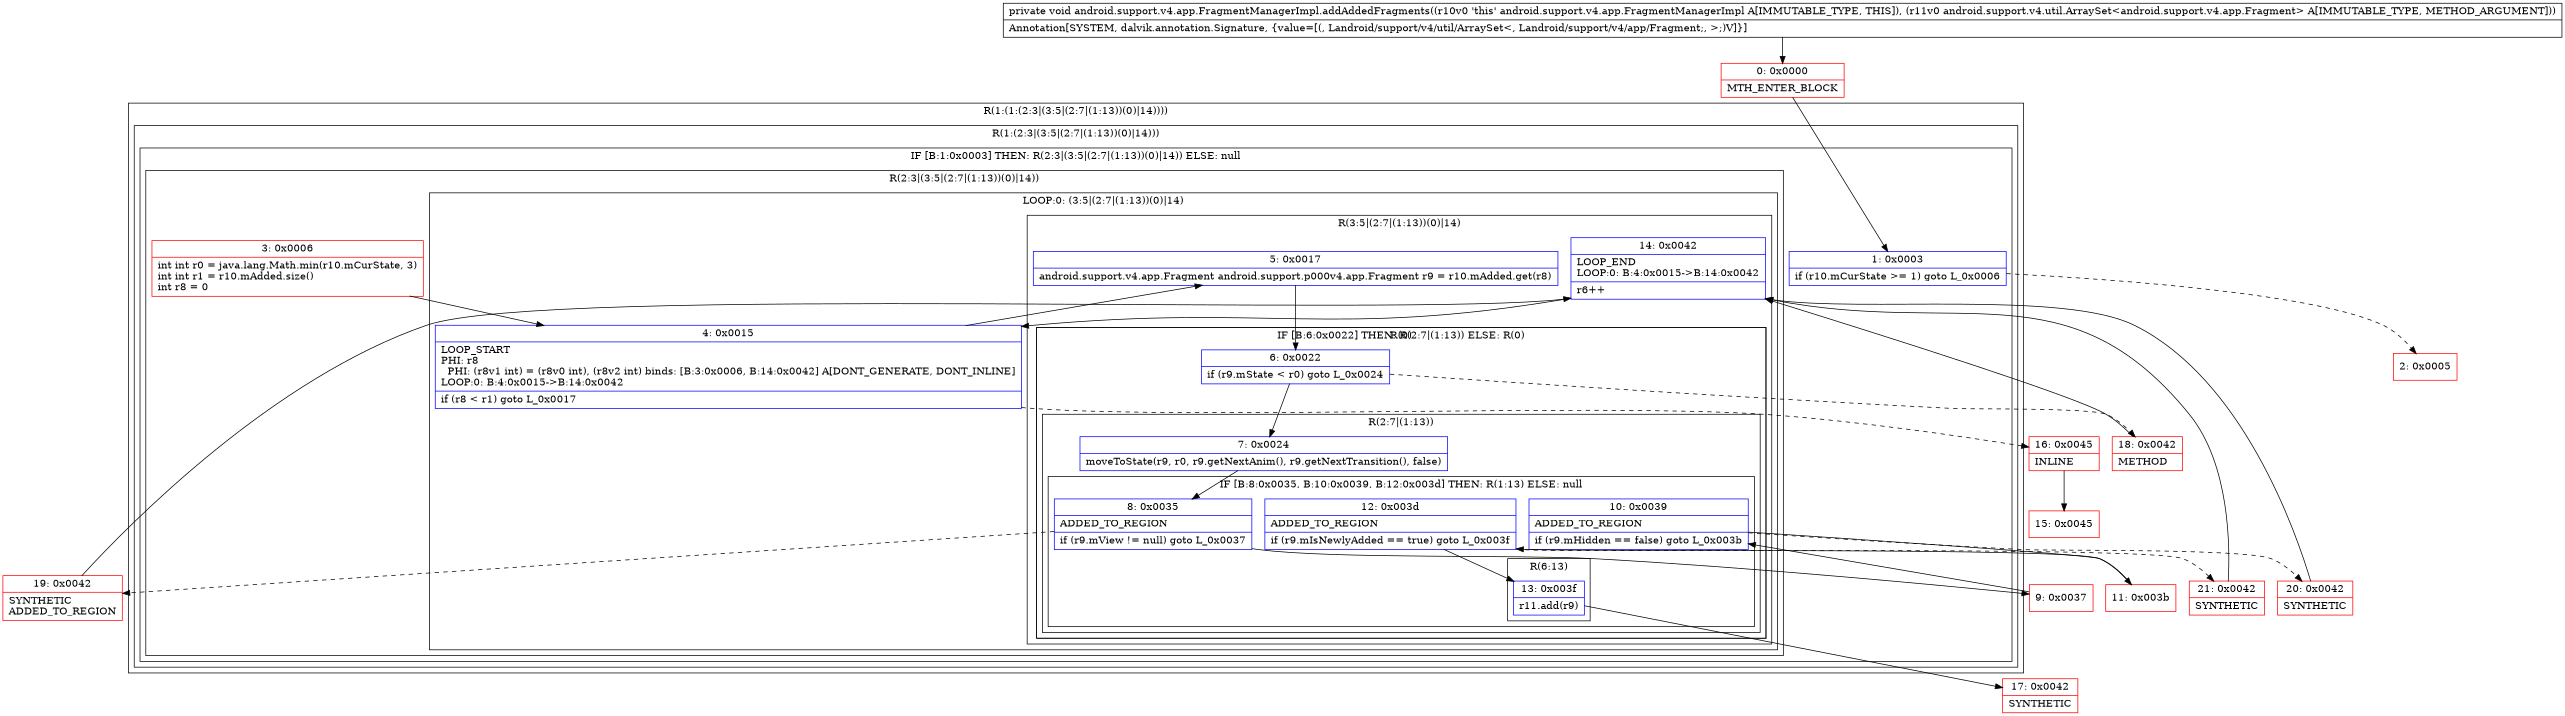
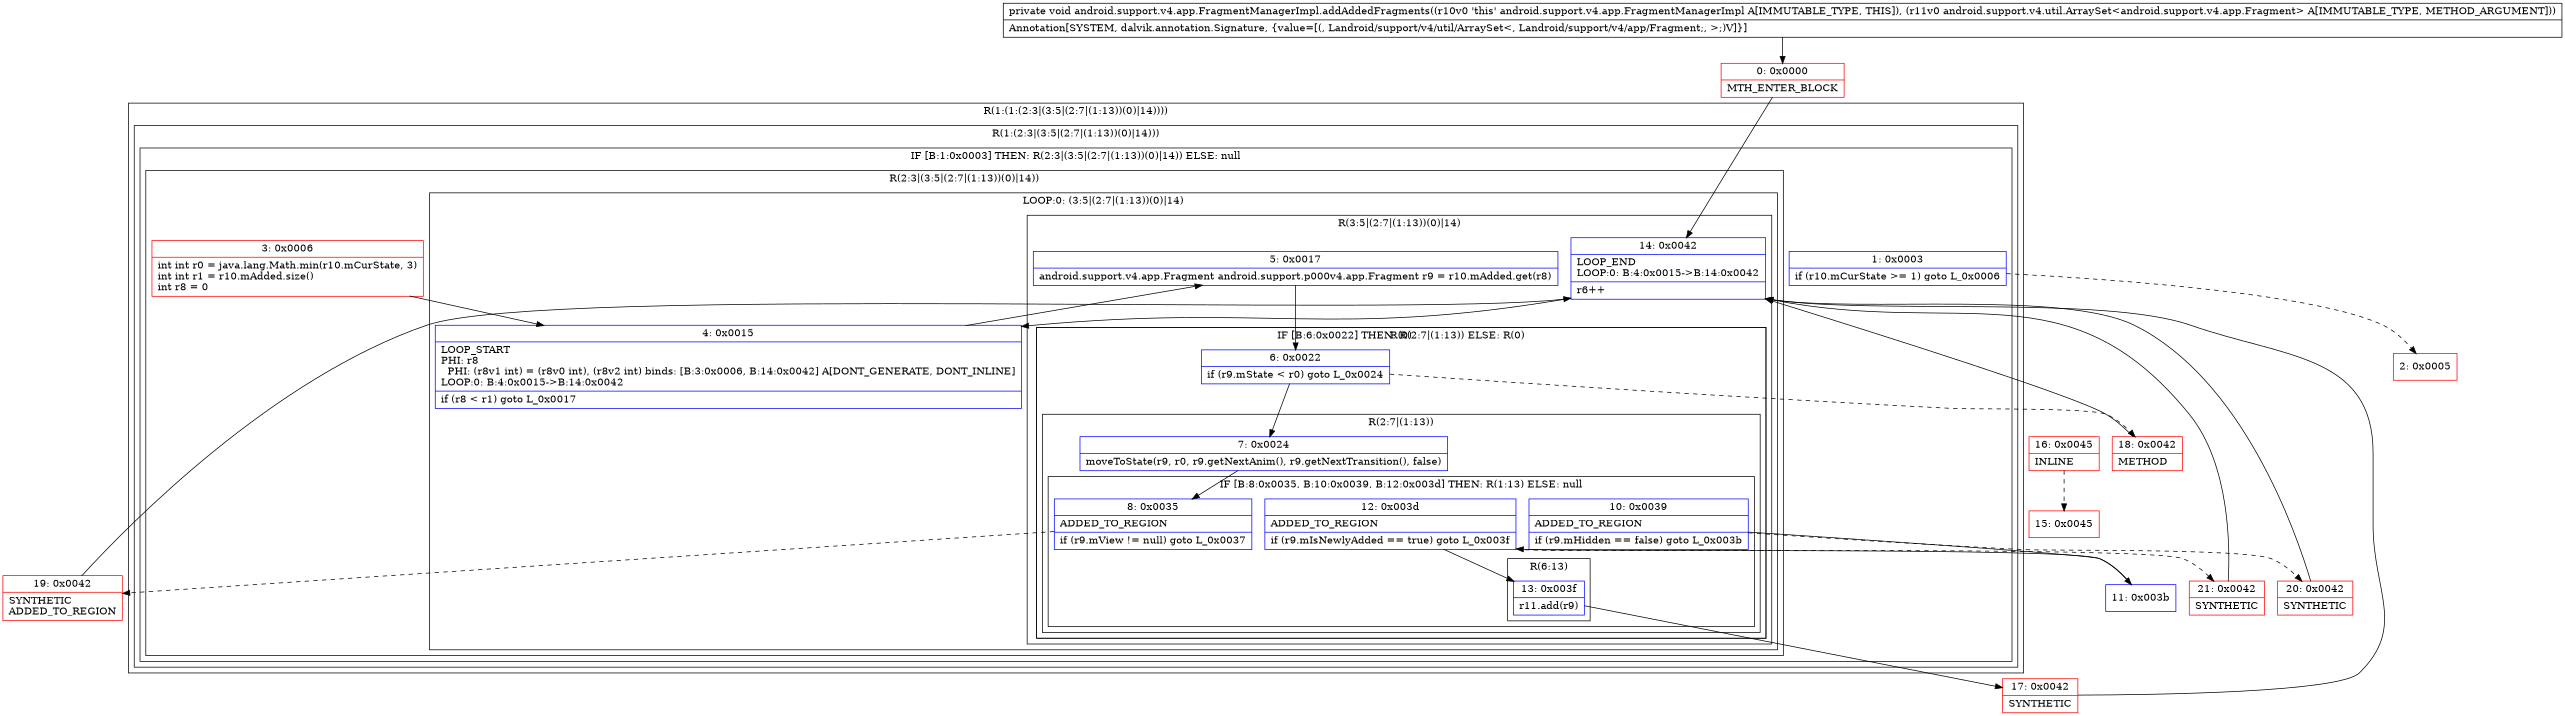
edge "0: 0x0000" -> "1: 0x0003": now "0: 0x0000" -> "14: 0x0042"
edge "17: 0x0042" -> "14: 0x0042": added
edge "4: 0x0015" -> "16: 0x0045": removed
edge "16: 0x0045" -> "15: 0x0045": style solid -> dashed
node "9: 0x0037": removed
node "11: 0x003b": color red -> blue
